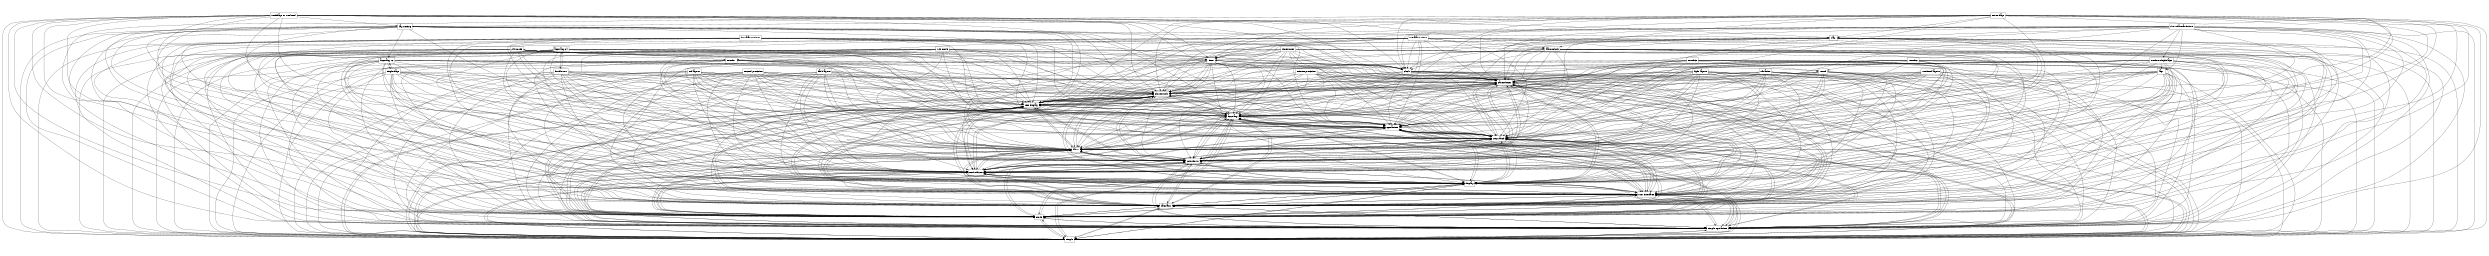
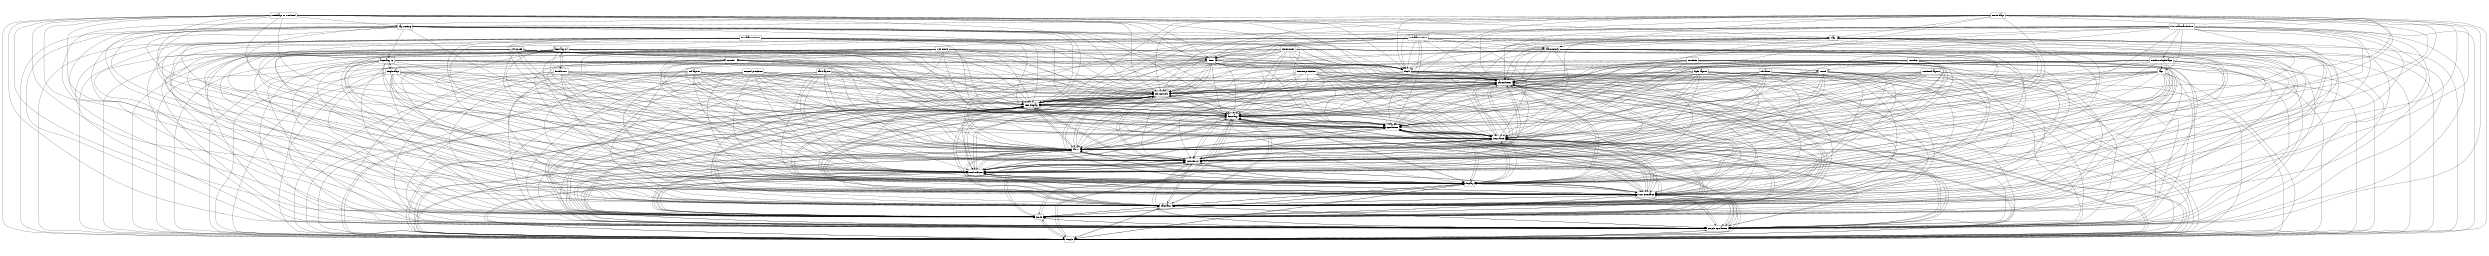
edge "day setting" -> "time": added
edge "day" -> "chronotools": now "day" -> "alarm_clock"
edge "countdown" -> "accuracy": removed
edge "sound_1" -> "display": added
